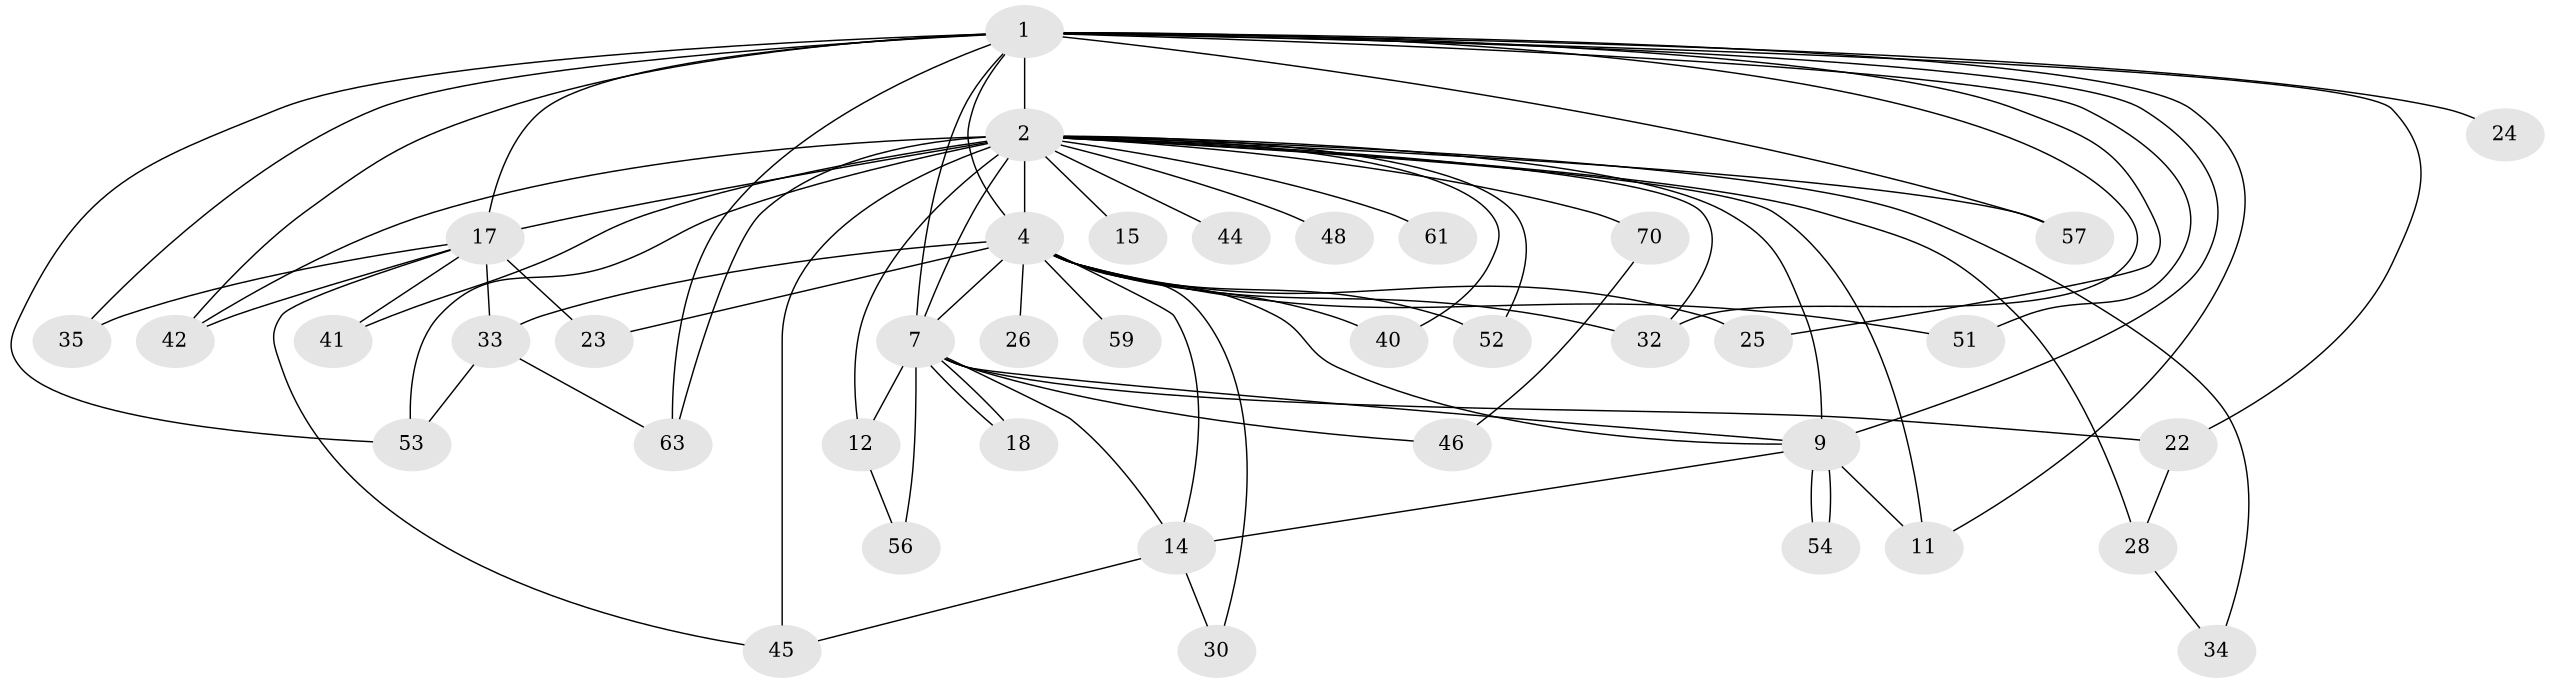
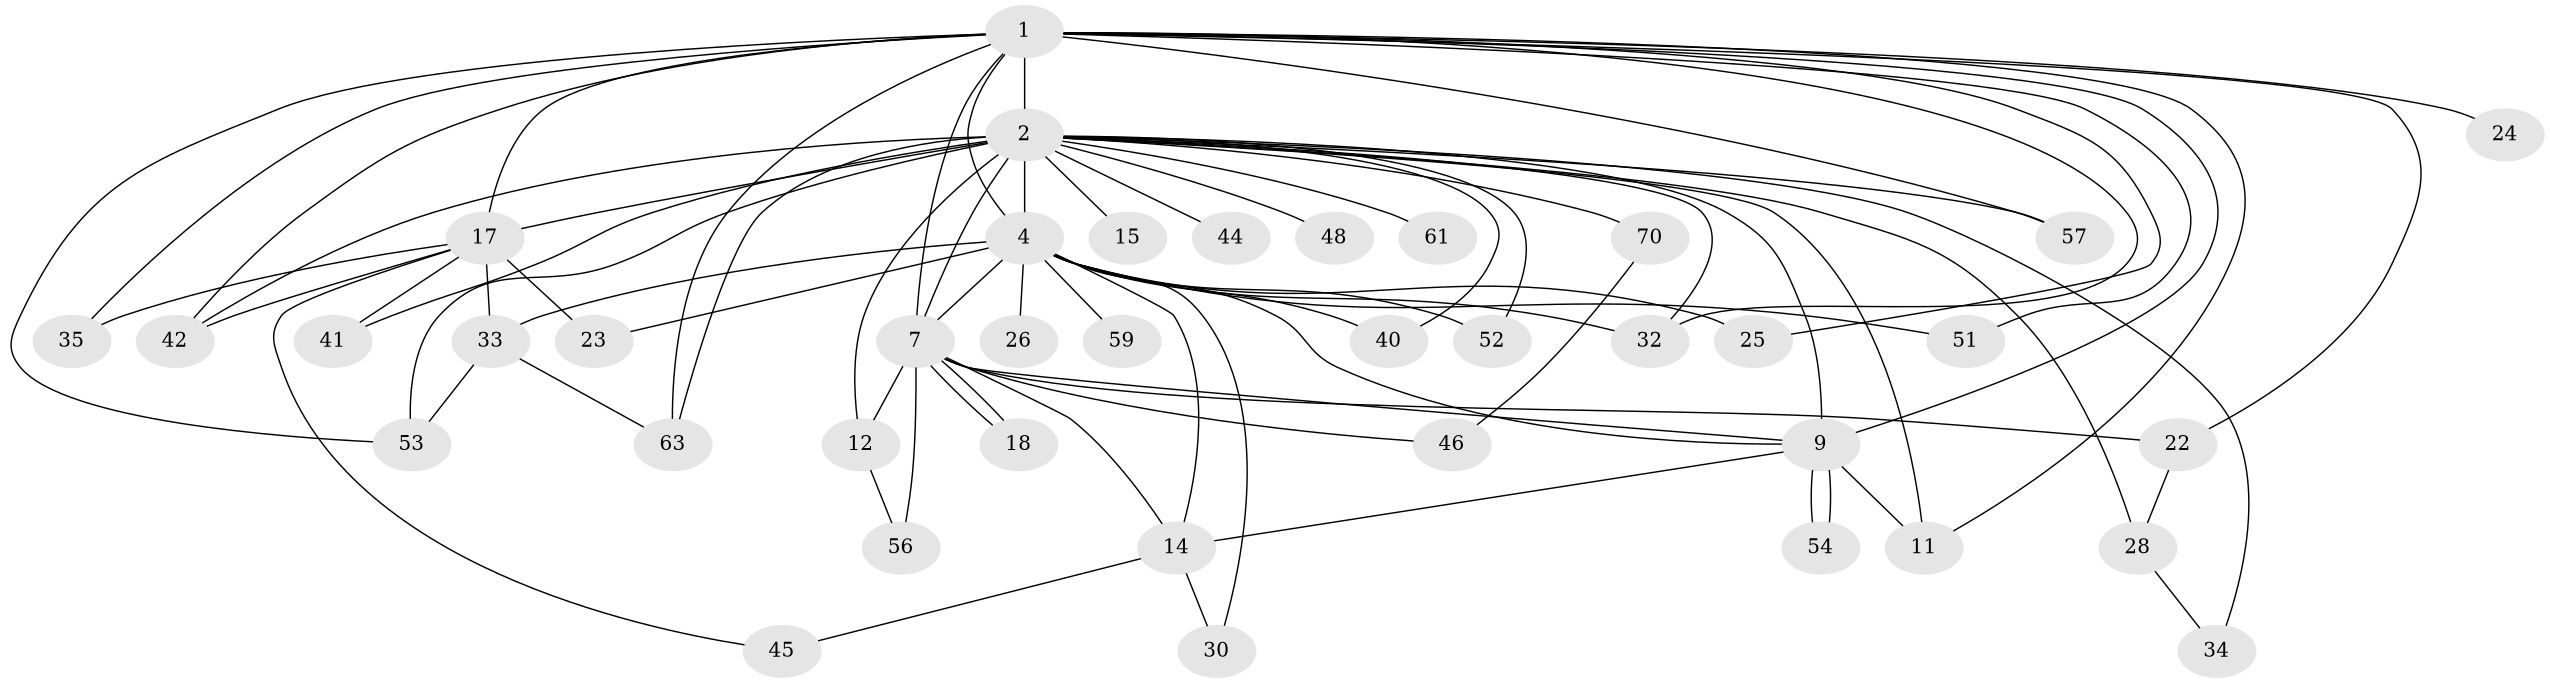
edge "2" -- "45": removed
